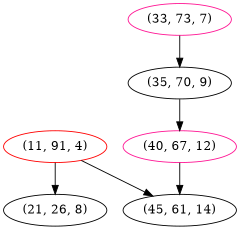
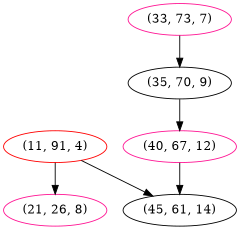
node "(21, 26, 8)": color black -> deeppink
